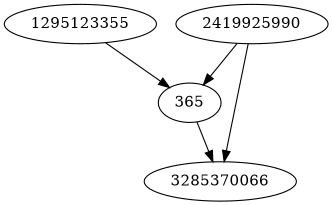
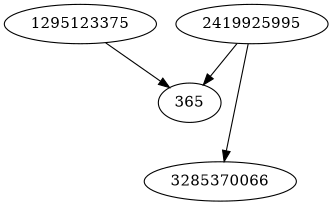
node "1295123355": label "1295123355" -> "1295123375"
node "2419925990": label "2419925990" -> "2419925995"
edge "365" -> "3285370066": removed
